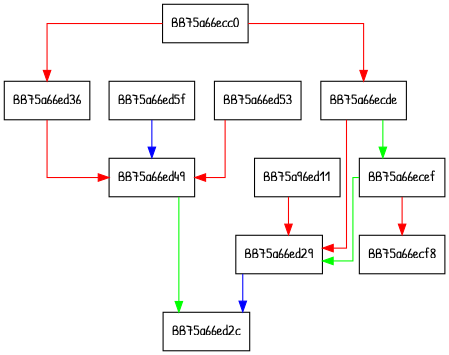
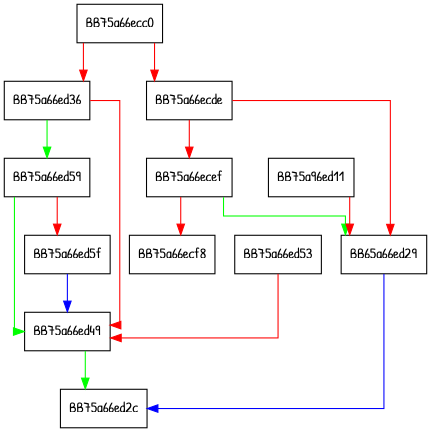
edge "BB75a66ecde" -> "BB75a66ecef": color green -> red
node "BB75a66ed59": added
node "BB75a66ed29": label "BB75a66ed29" -> "BB65a66ed29"
